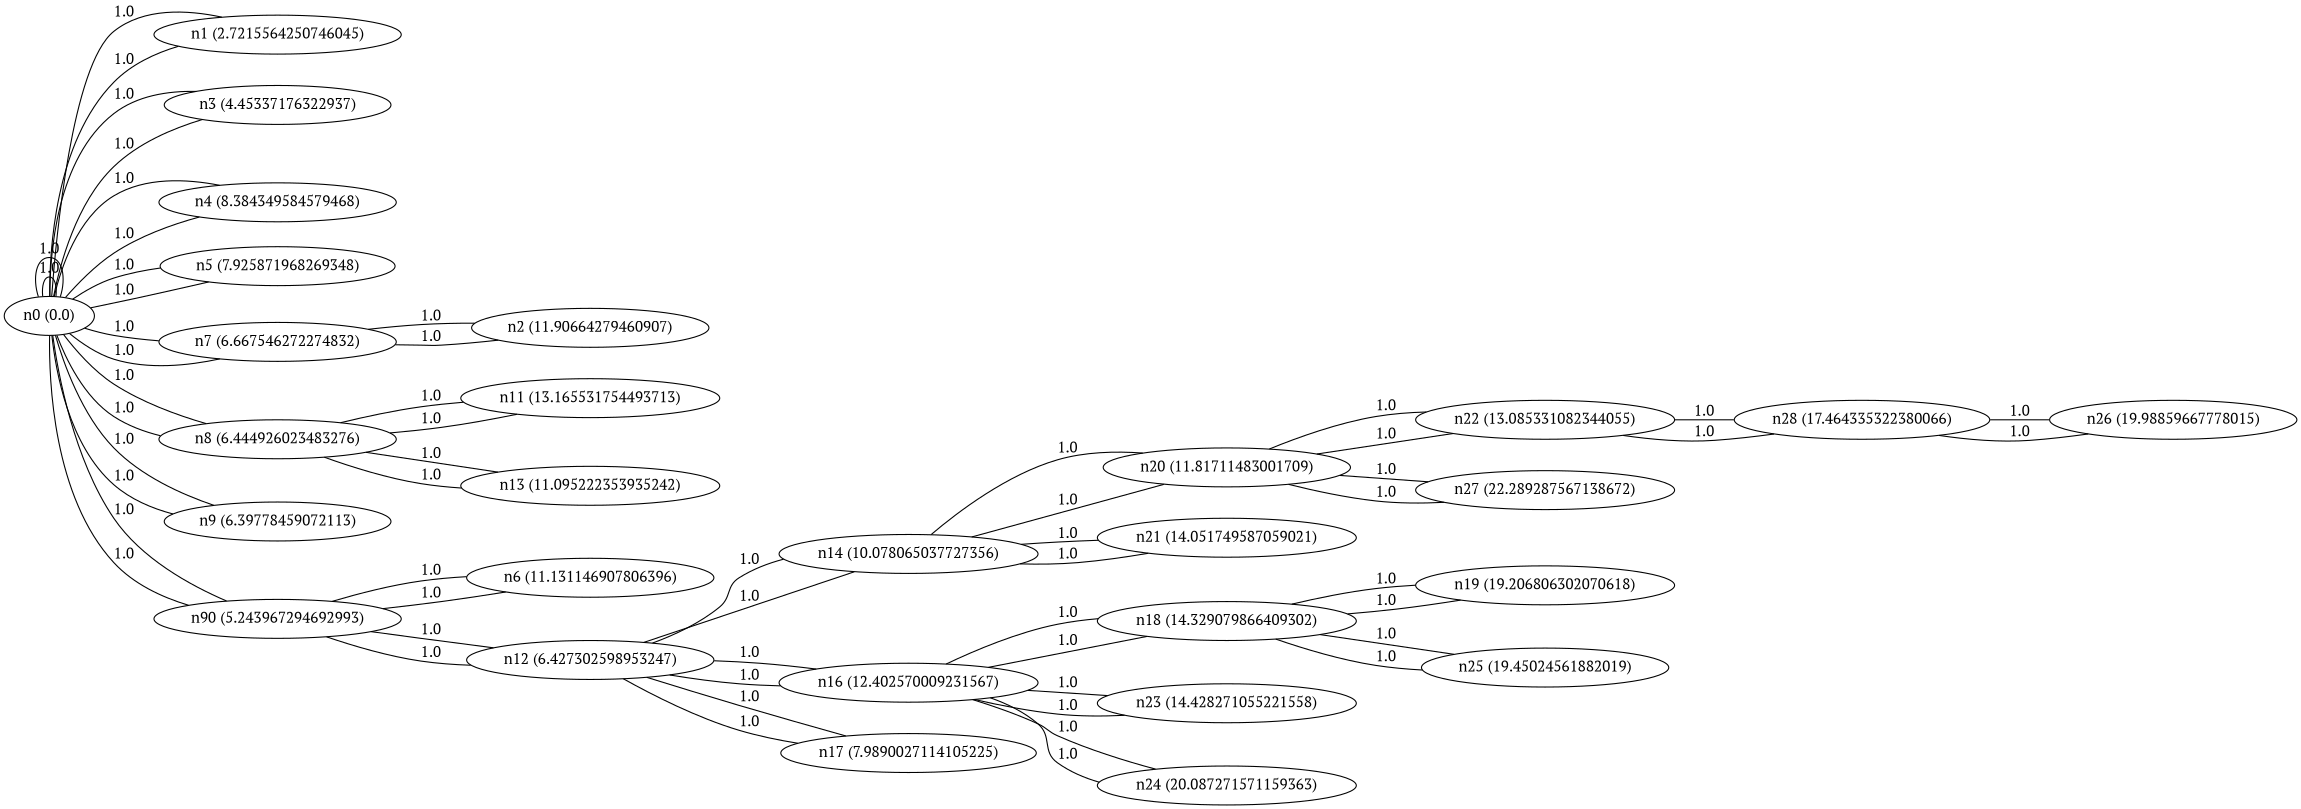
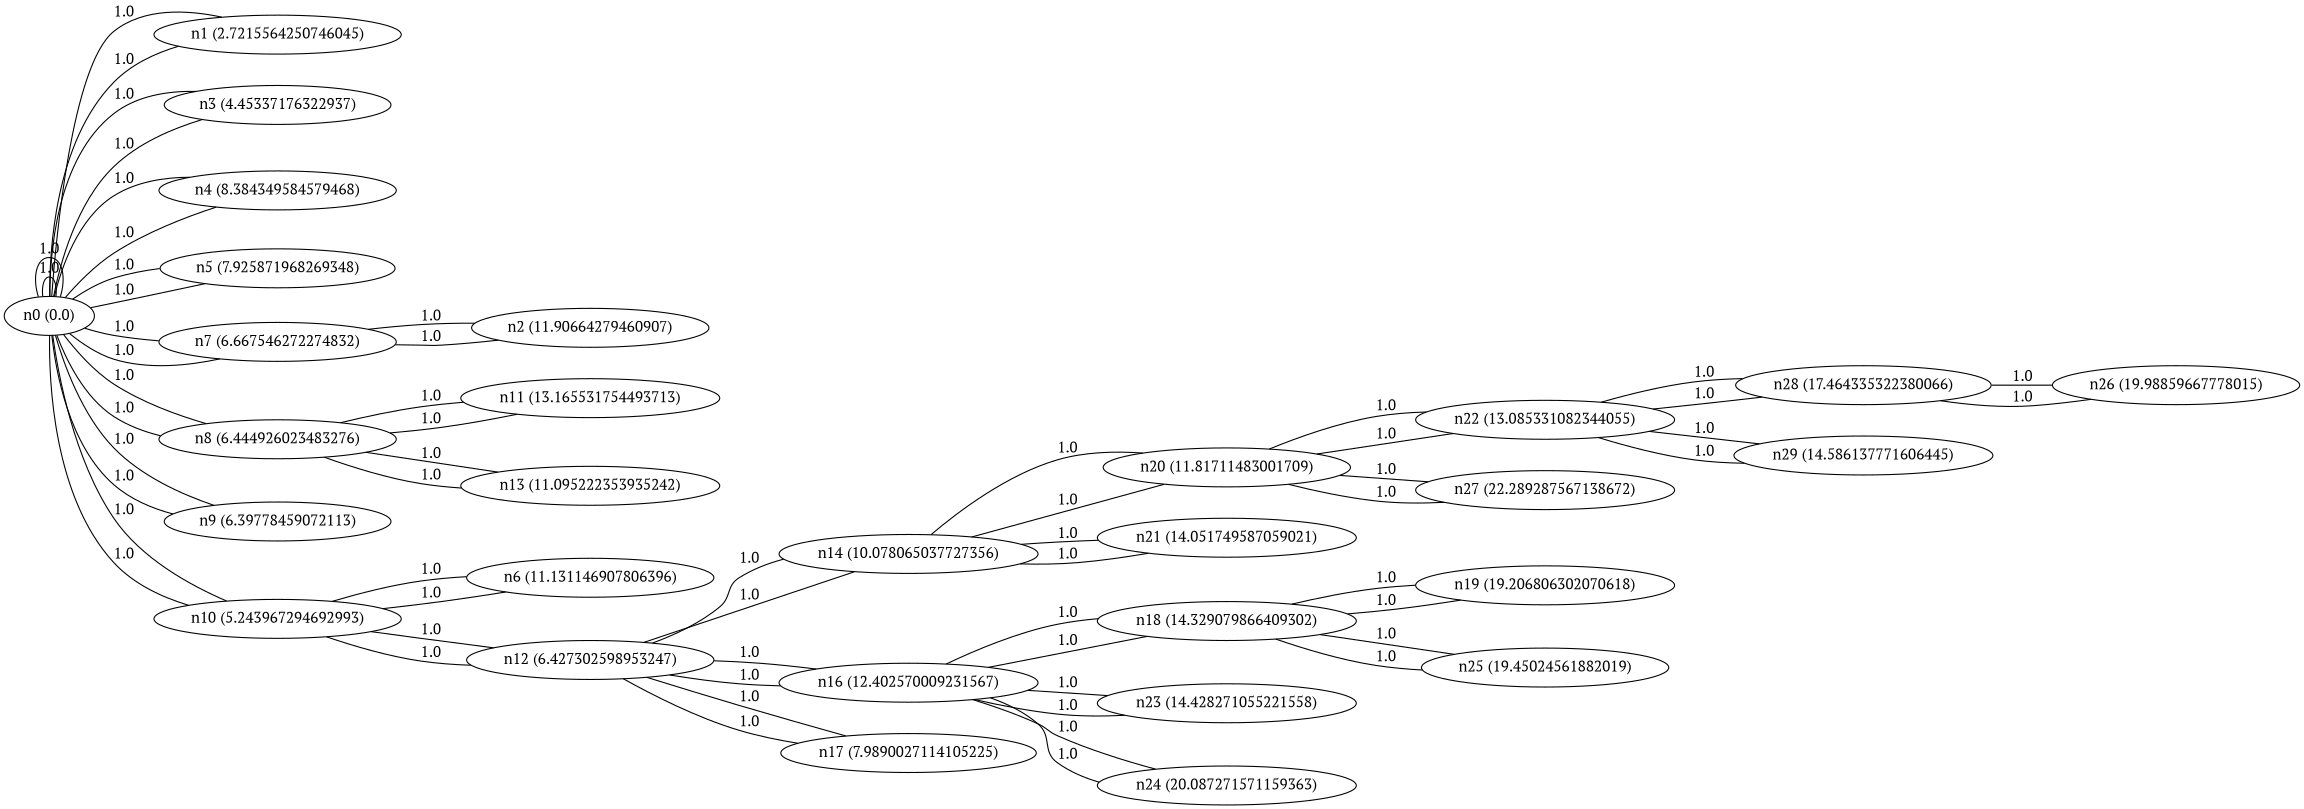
node "n29 (14.586137771606445)": added
node "n90 (5.243967294692993)": label "n90 (5.243967294692993)" -> "n10 (5.243967294692993)"
